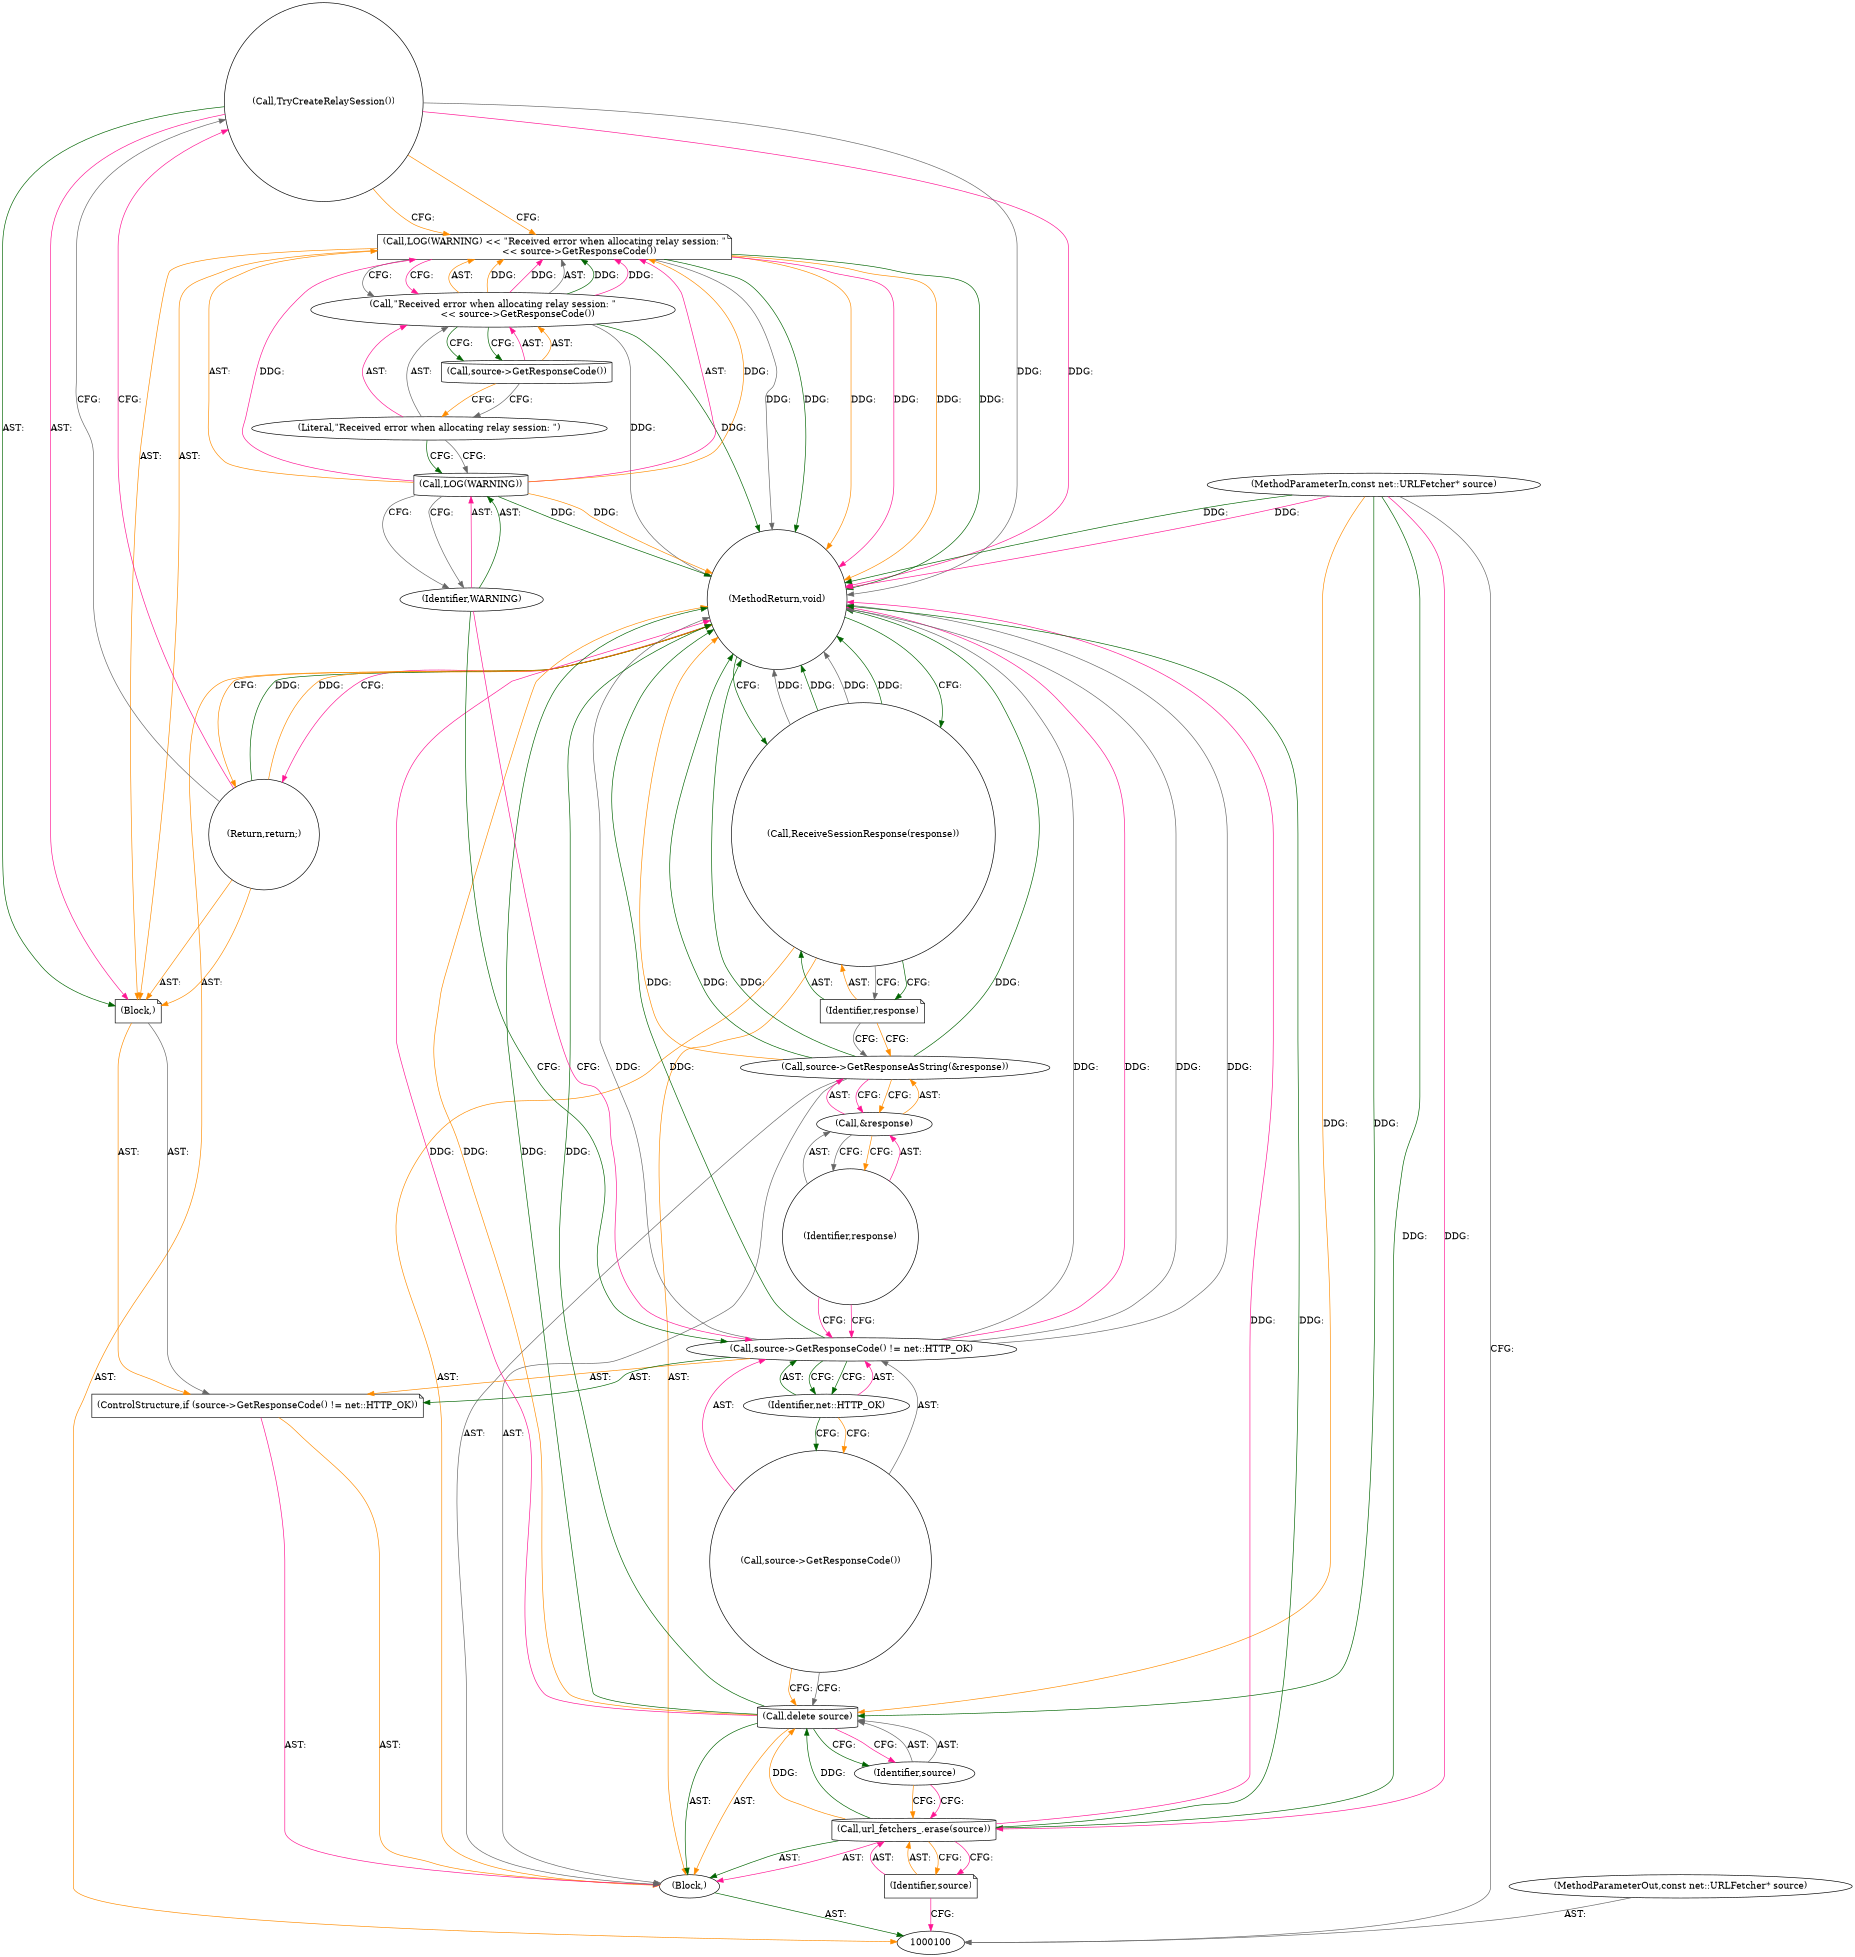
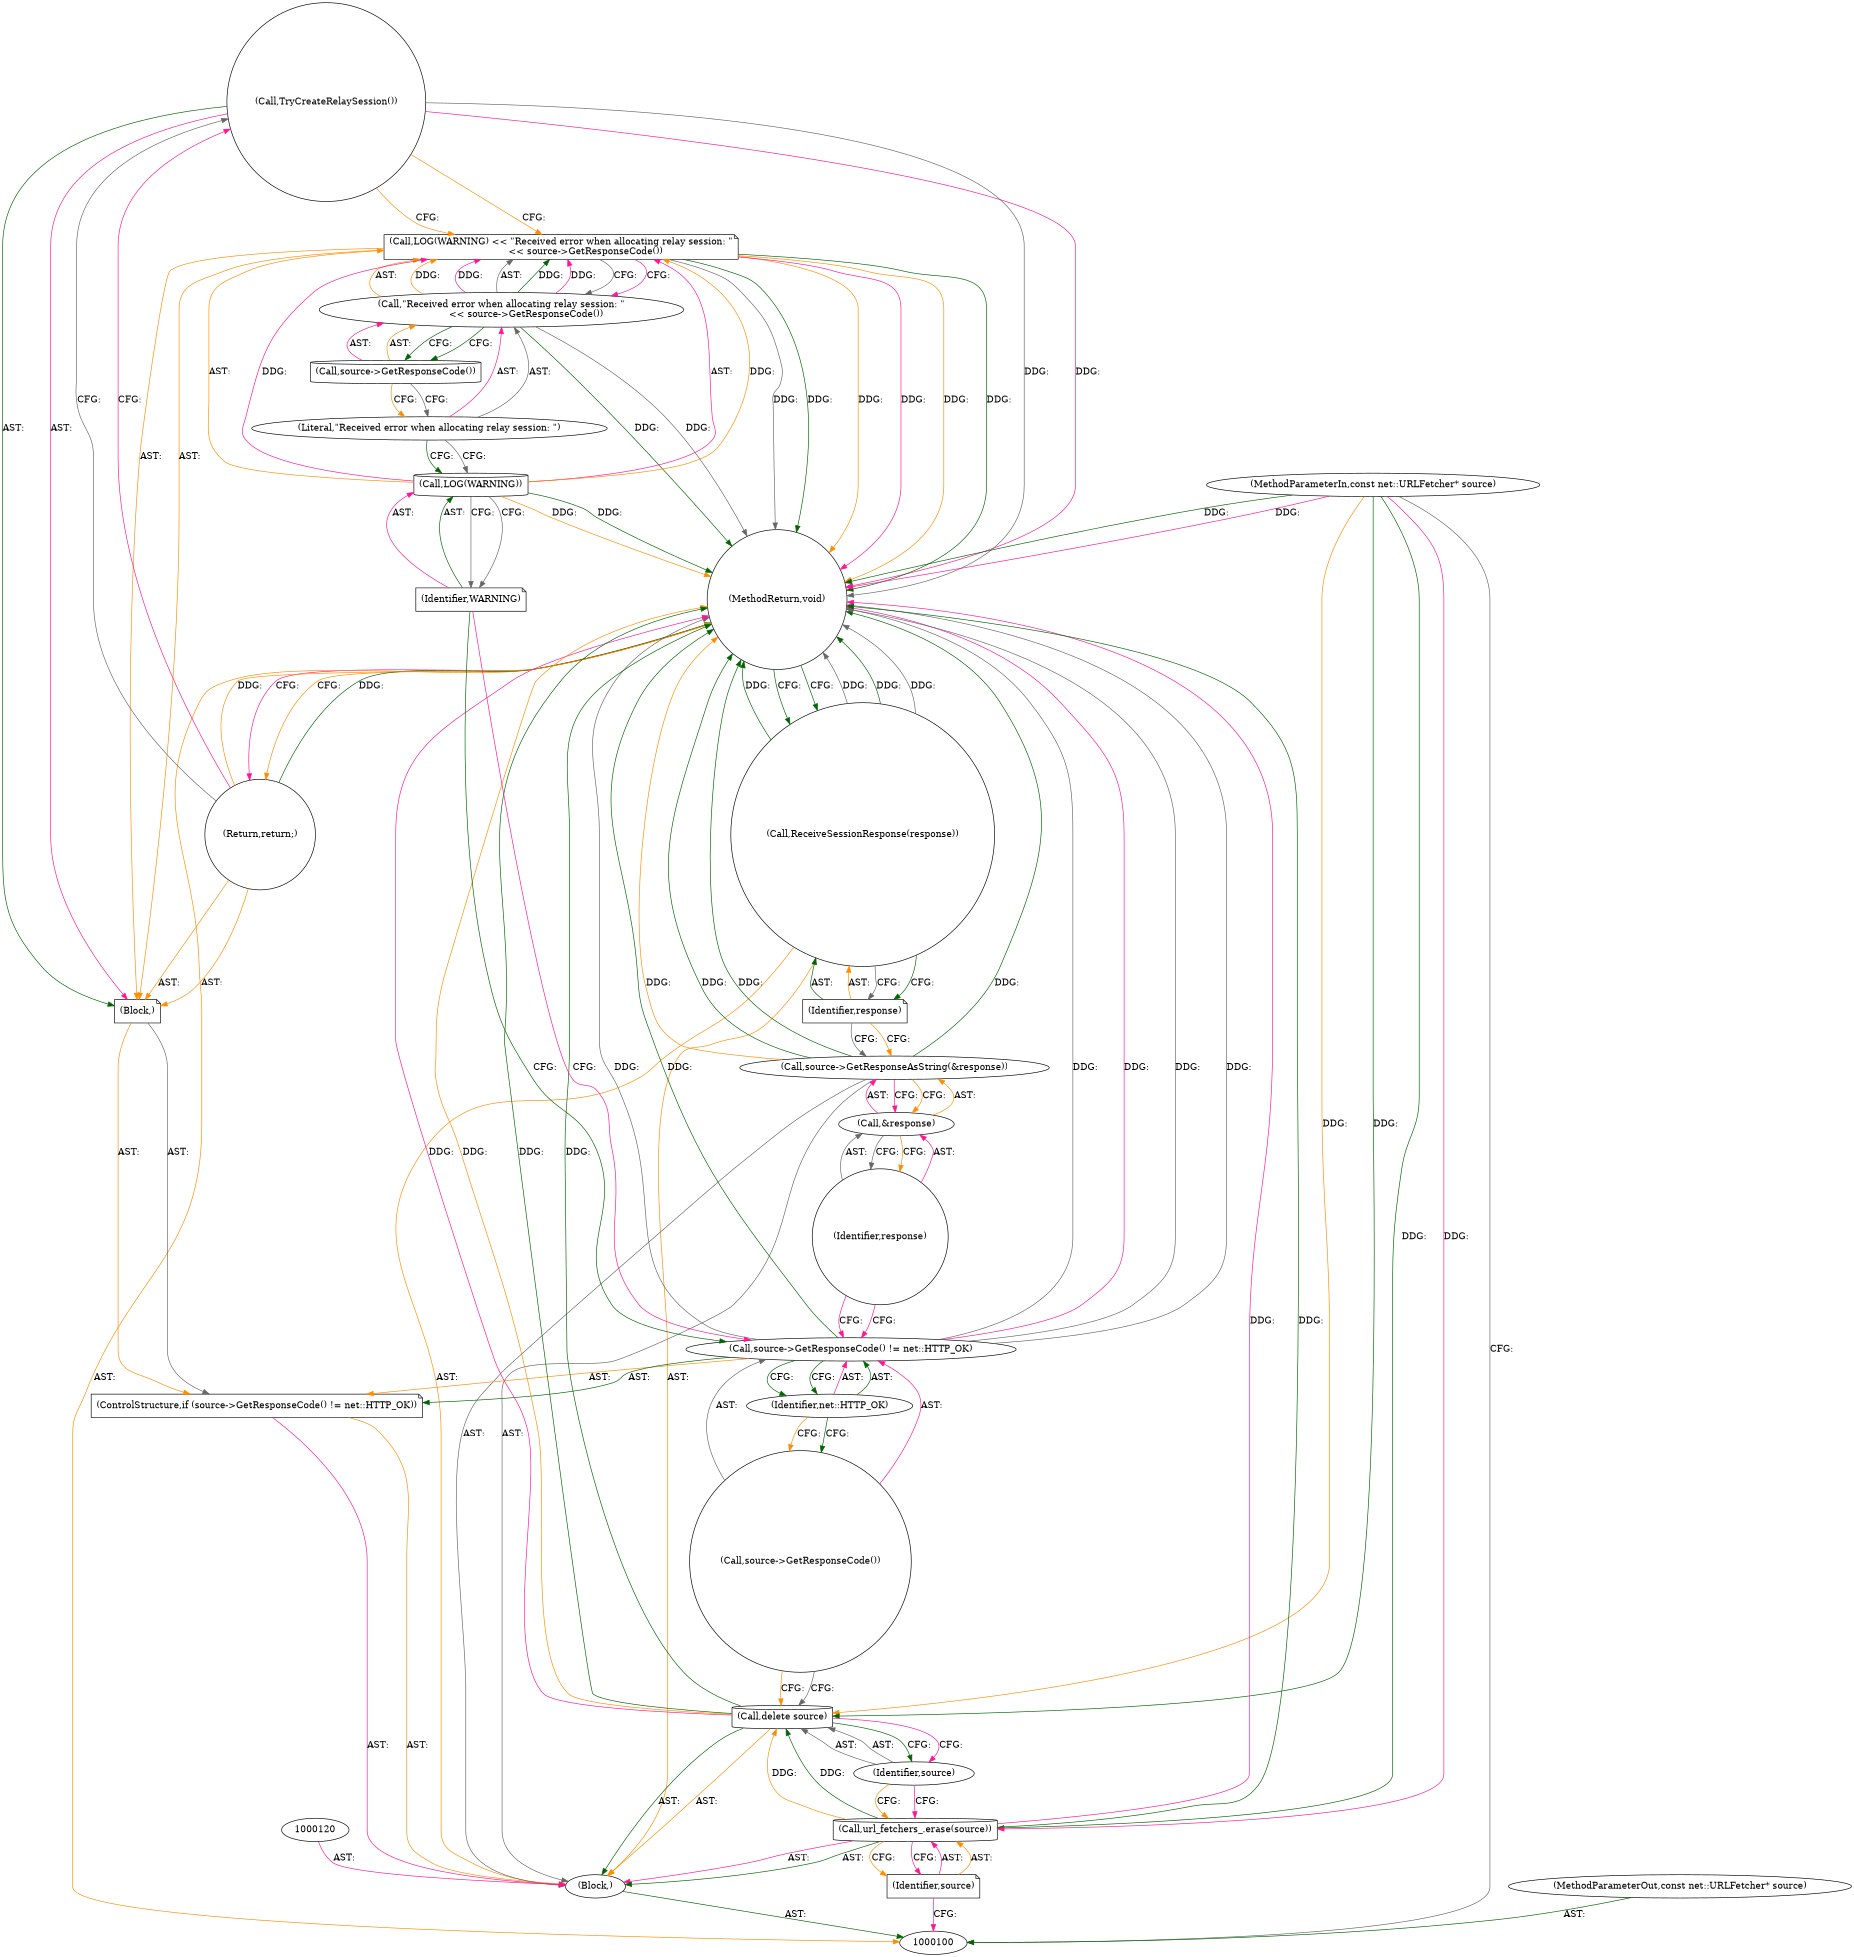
node "(Identifier,WARNING)": shape ellipse -> note
node "1000120": added
edge "(MethodParameterOut,const net::URLFetcher* source)" -> "1000100": color gray40 -> darkgreen
